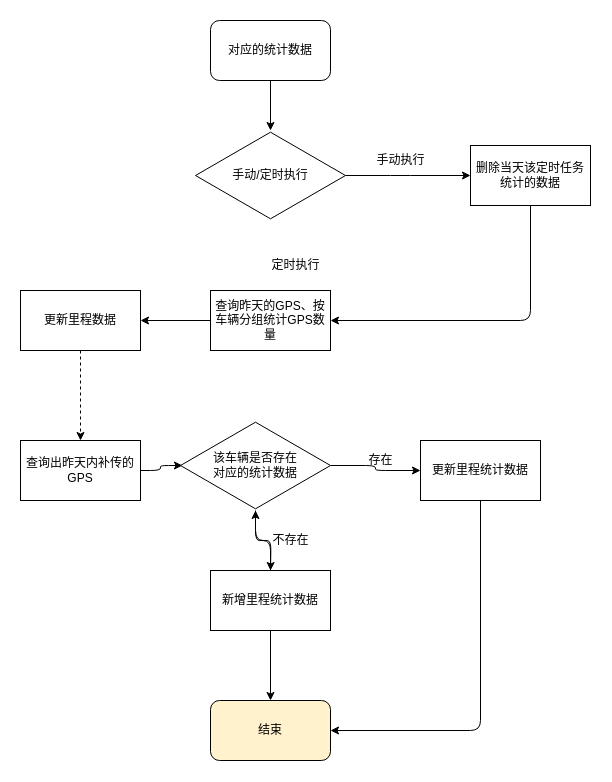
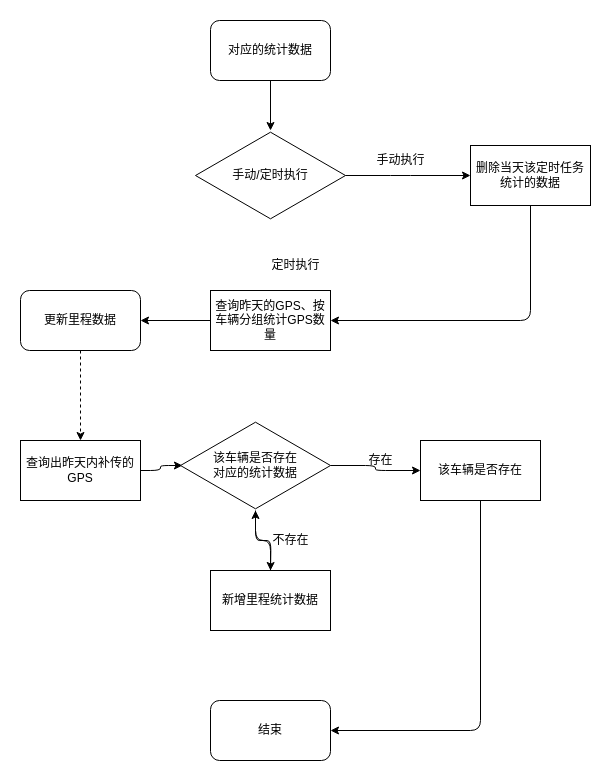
node "更新里程数据": shape rectangle -> rounded rectangle
node "更新里程统计数据": label "更新里程统计数据" -> "该车辆是否存在"
edge "新增里程统计数据" -> "结束": removed
node "结束": fillcolor #fff2cc -> #ffffff
